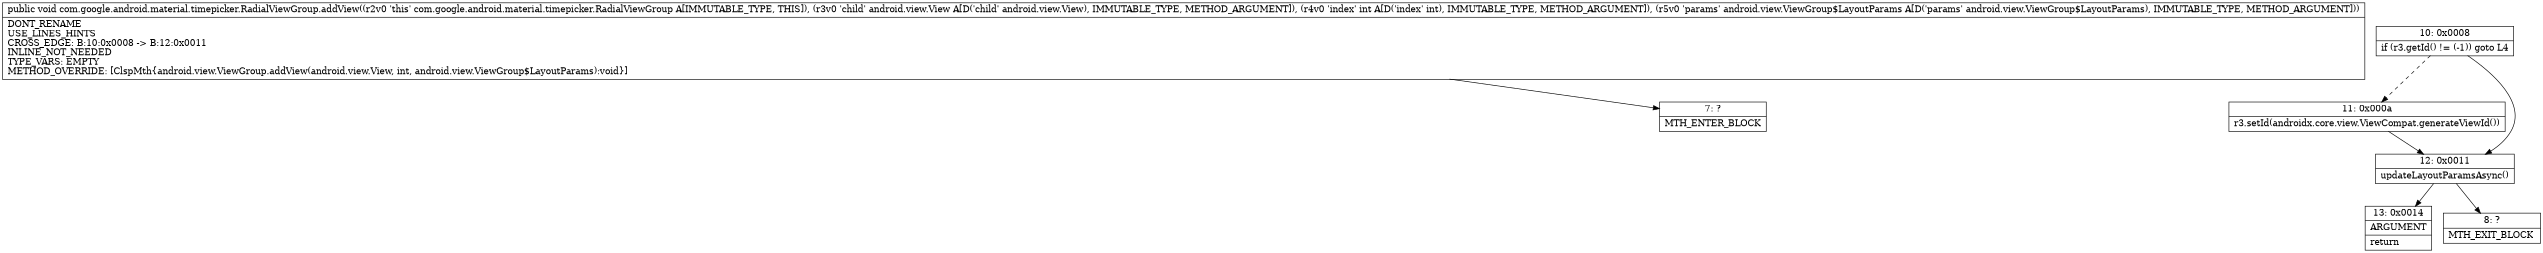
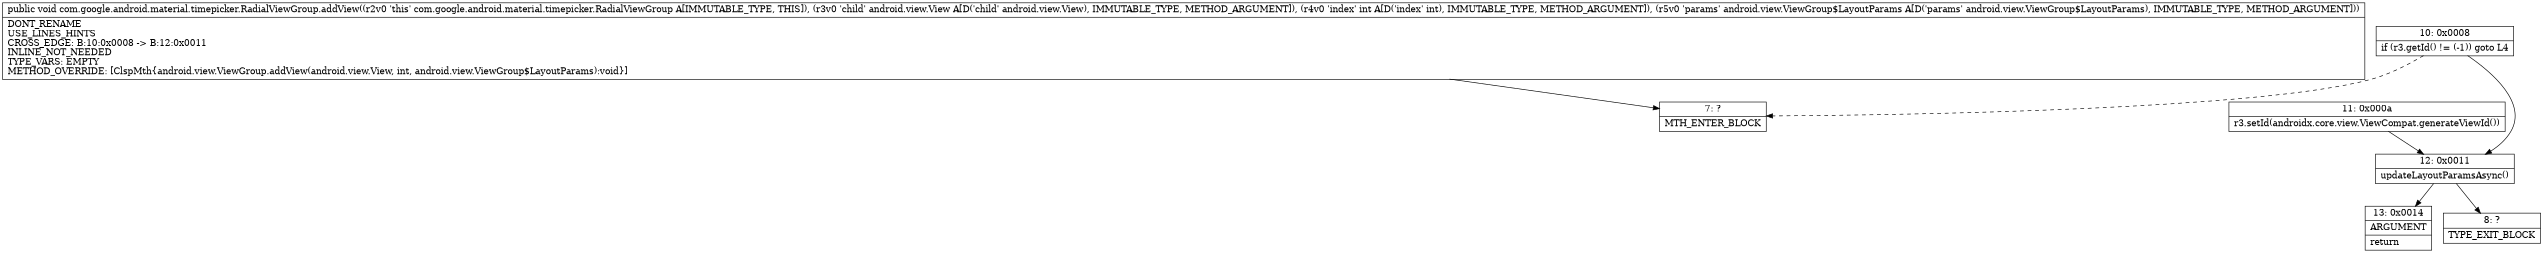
edge "10: 0x0008" -> "11: 0x000a": now "10: 0x0008" -> "7: ?"
node "8: ?": text "MTH_EXIT_BLOCK" -> "TYPE_EXIT_BLOCK"
